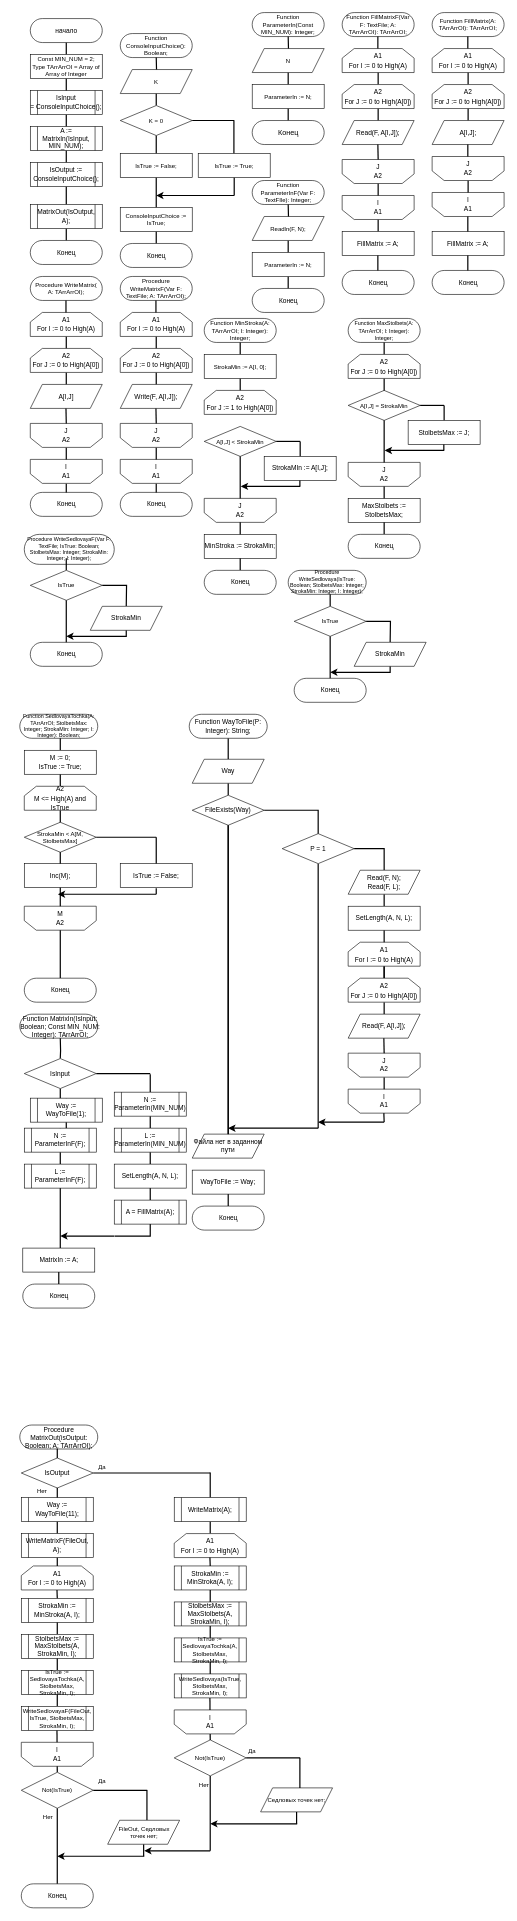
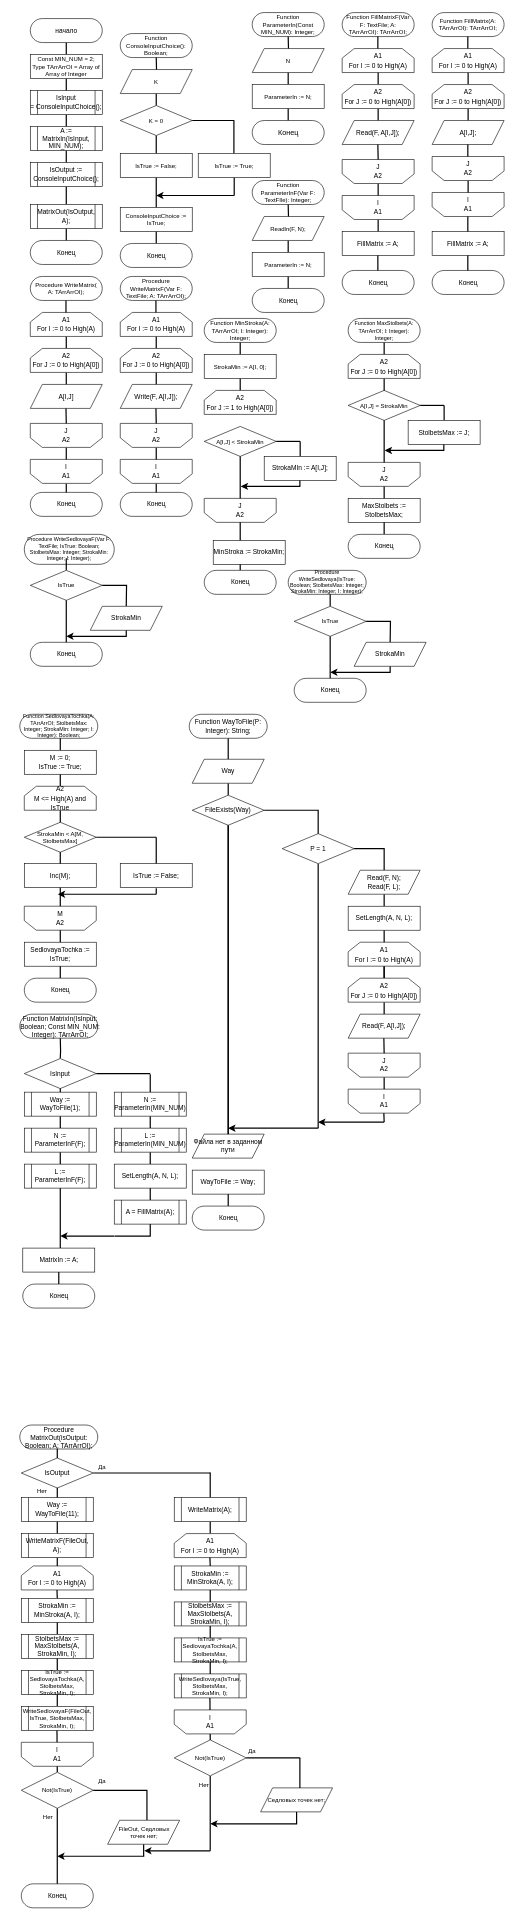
node "MinStroka := StrokaMin;": moved (240, 546) -> (249, 552)
node "SedlovayaTochka := IsTrue;": added
node "Way := WayToFile(1);": moved (66, 1110) -> (60, 1104)
